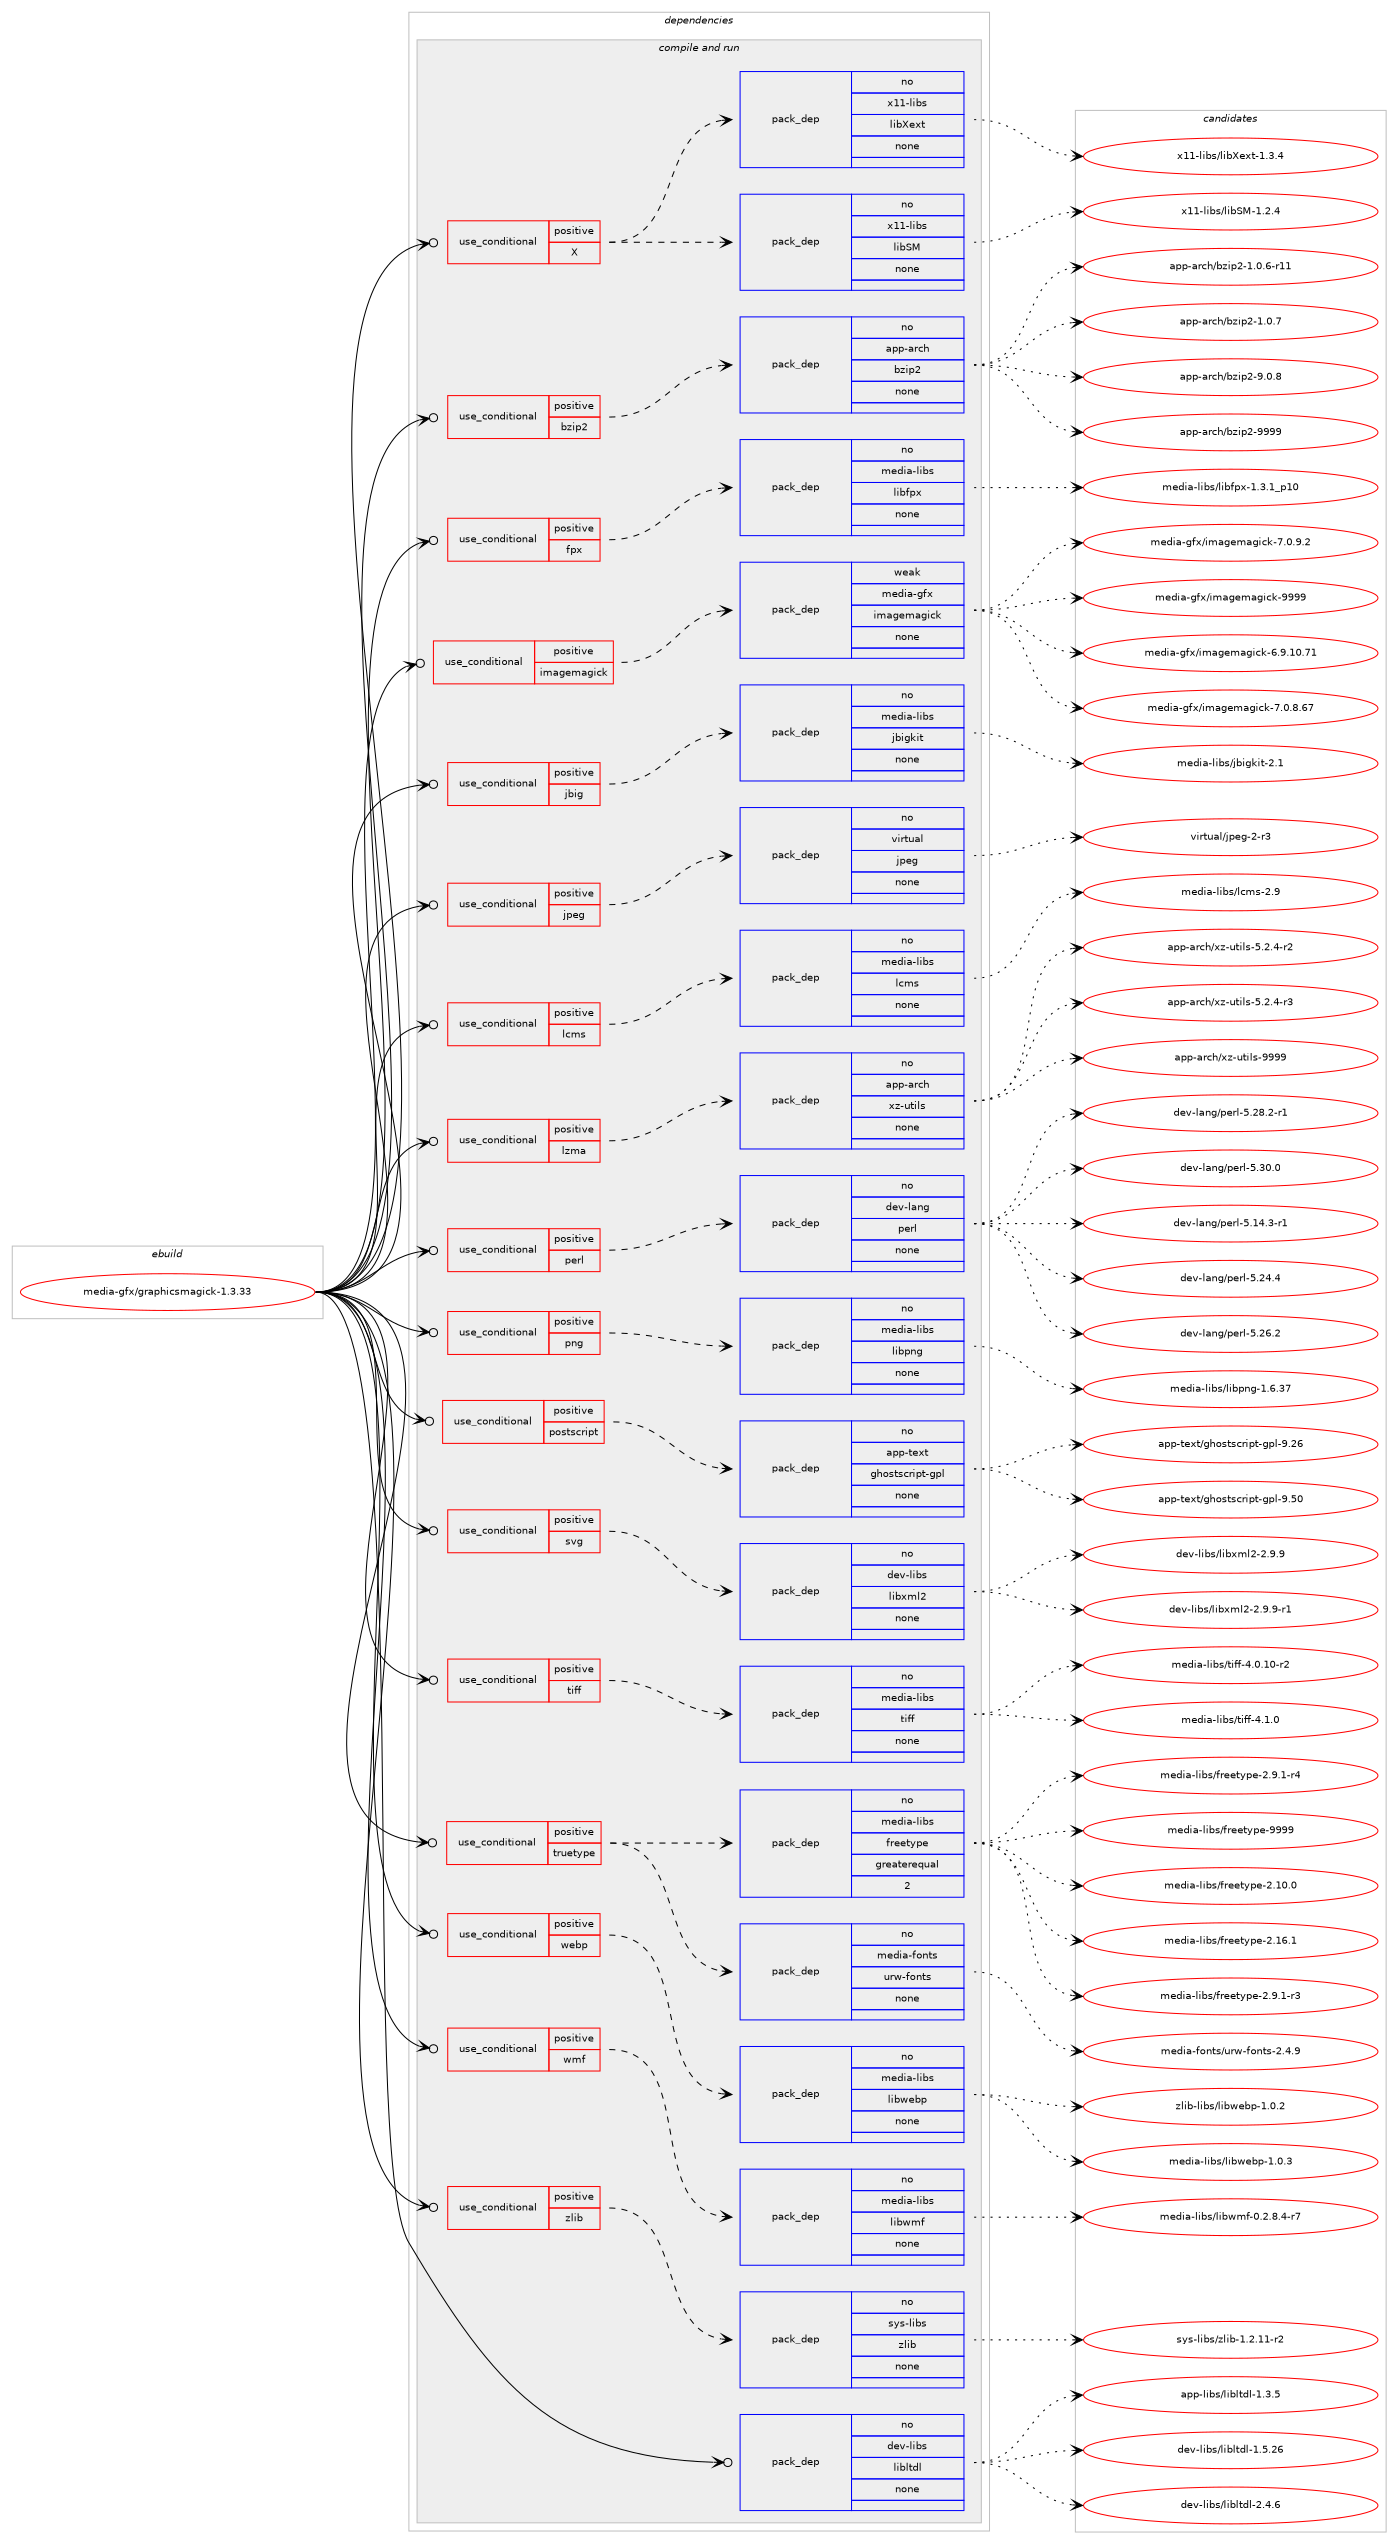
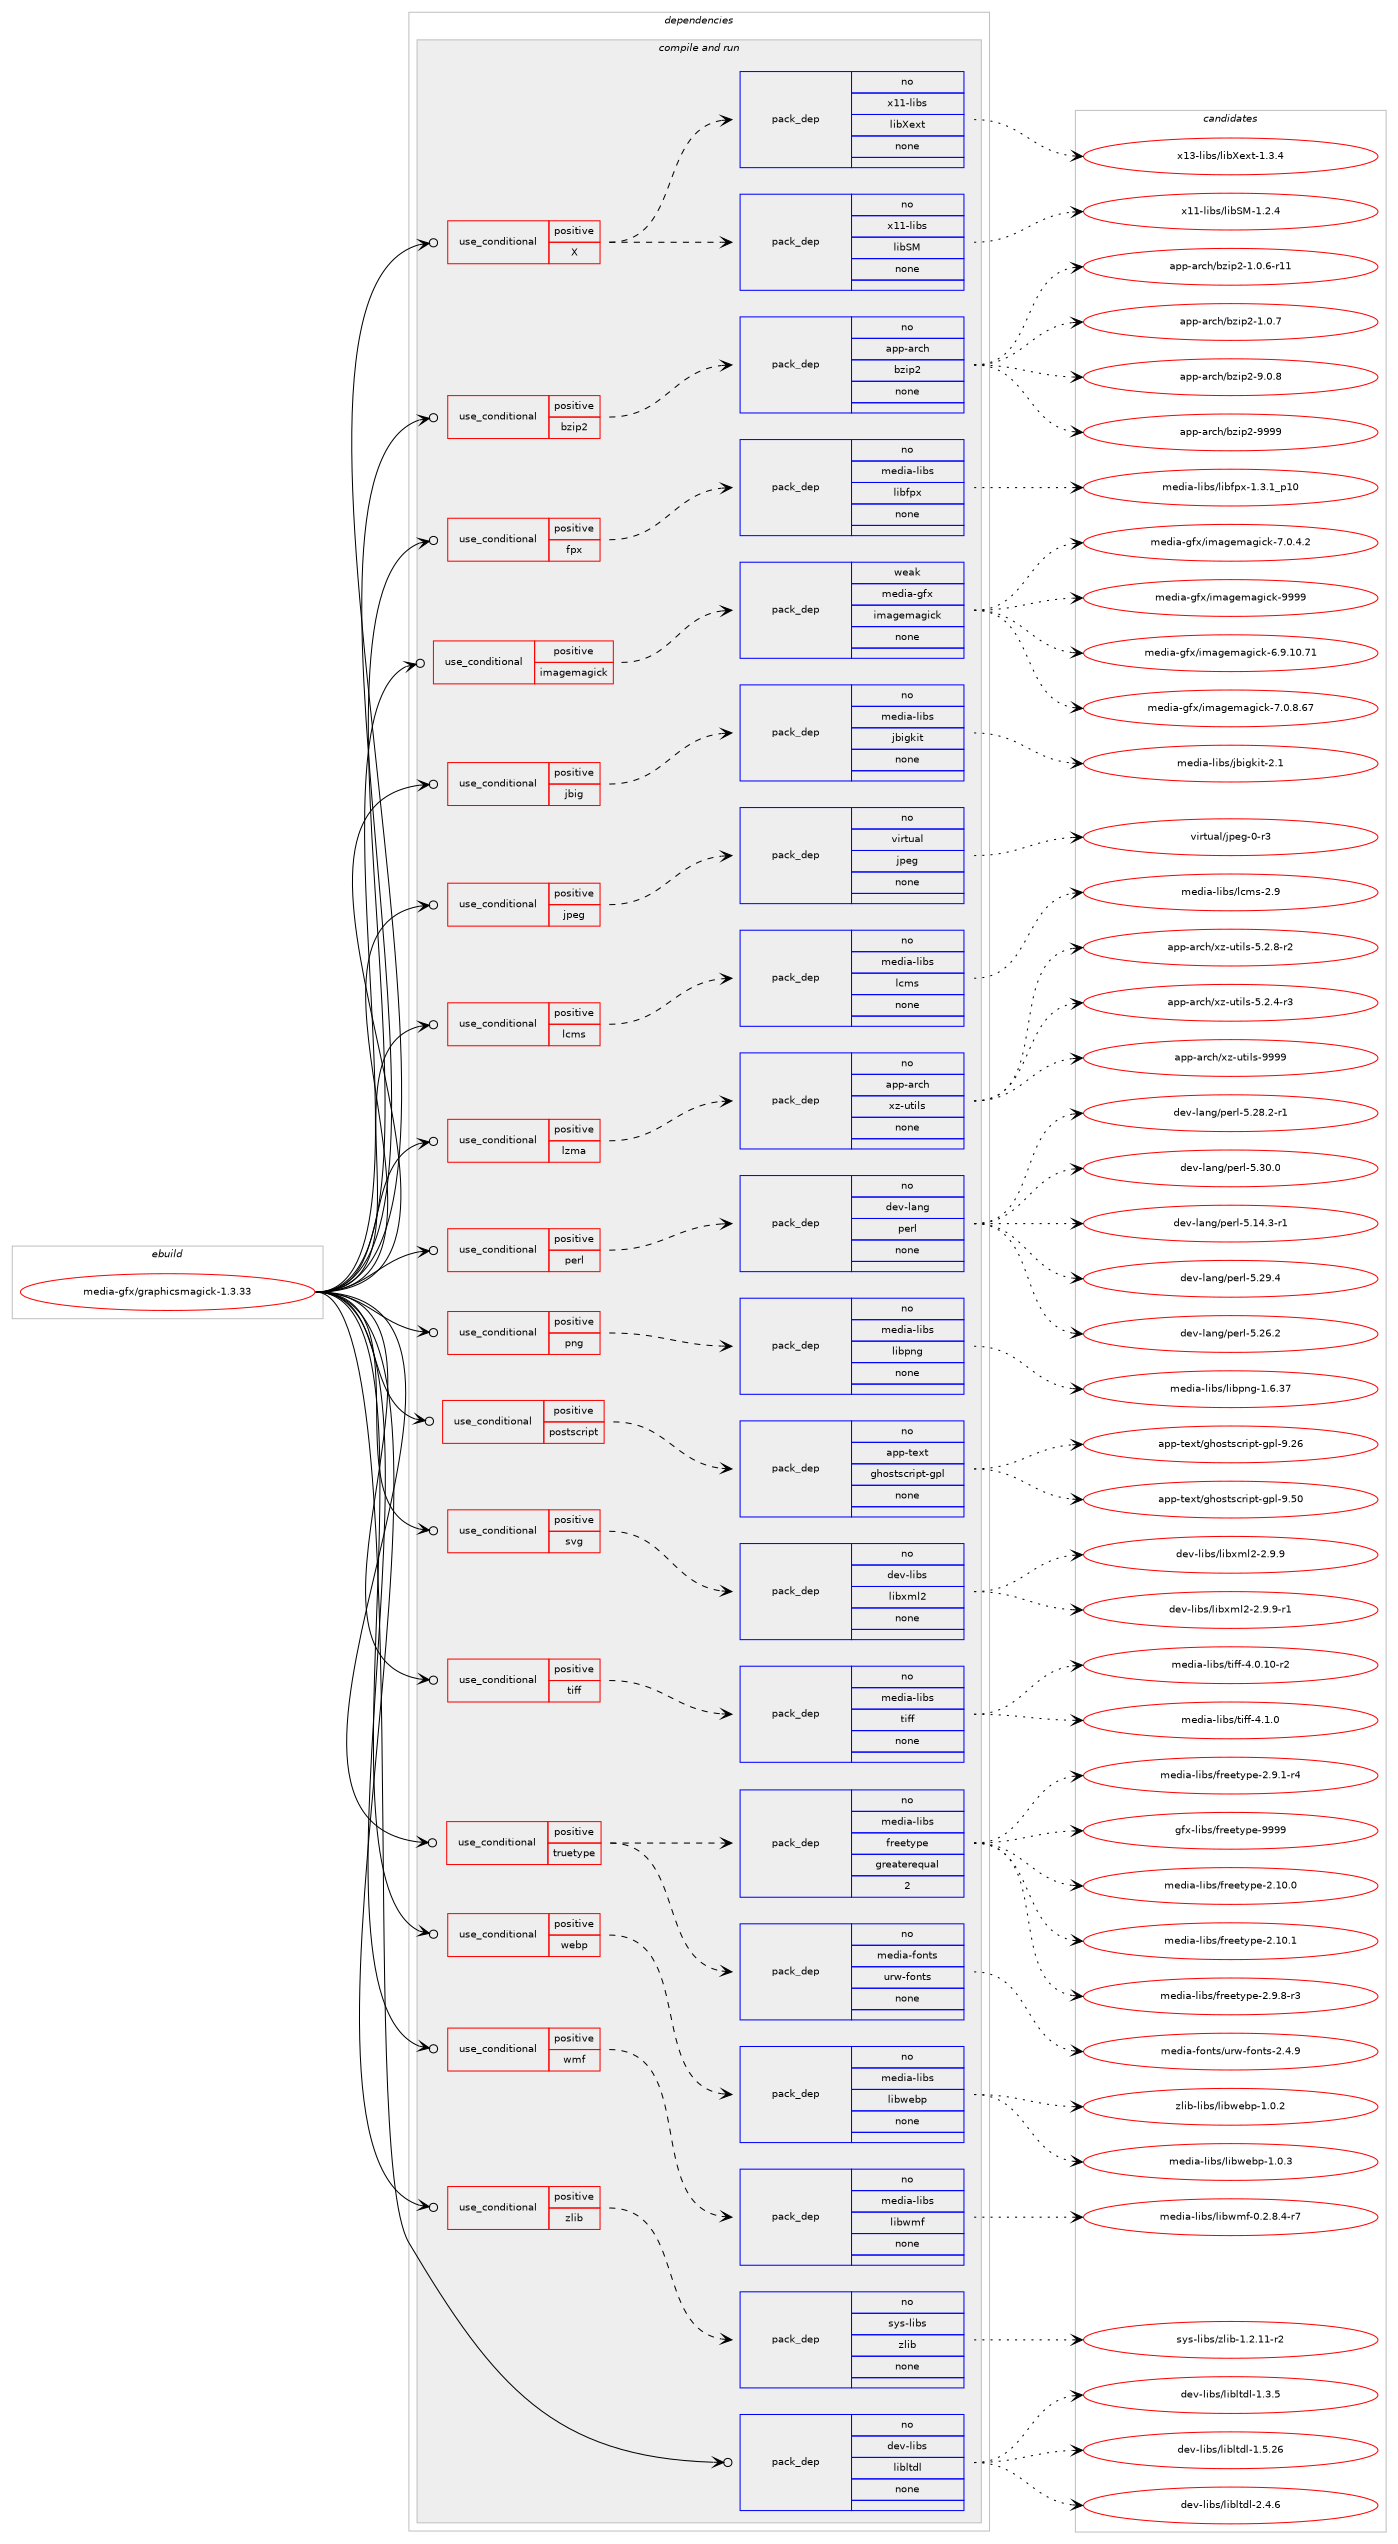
node "x11-libs/libXext-1.3.4": label "x11-libs/libXext-1.3.4" -> "x13-libs/libXext-1.3.4"
node "media-gfx/imagemagick-7.0.9.2": label "media-gfx/imagemagick-7.0.9.2" -> "media-gfx/imagemagick-7.0.4.2"
node "virtual/jpeg-2-r3": label "virtual/jpeg-2-r3" -> "virtual/jpeg-0-r3"
node "app-arch/xz-utils-5.2.4-r2": label "app-arch/xz-utils-5.2.4-r2" -> "app-arch/xz-utils-5.2.8-r2"
node "dev-lang/perl-5.24.4": label "dev-lang/perl-5.24.4" -> "dev-lang/perl-5.29.4"
node "media-libs/freetype-9999": label "media-libs/freetype-9999" -> "gfx-libs/freetype-9999"
node "media-libs/freetype-2.16.1": label "media-libs/freetype-2.16.1" -> "media-libs/freetype-2.10.1"
node "media-libs/freetype-2.9.1-r3": label "media-libs/freetype-2.9.1-r3" -> "media-libs/freetype-2.9.8-r3"
node "app-libs/libltdl-1.3.5": label "app-libs/libltdl-1.3.5" -> "dev-libs/libltdl-1.3.5"
